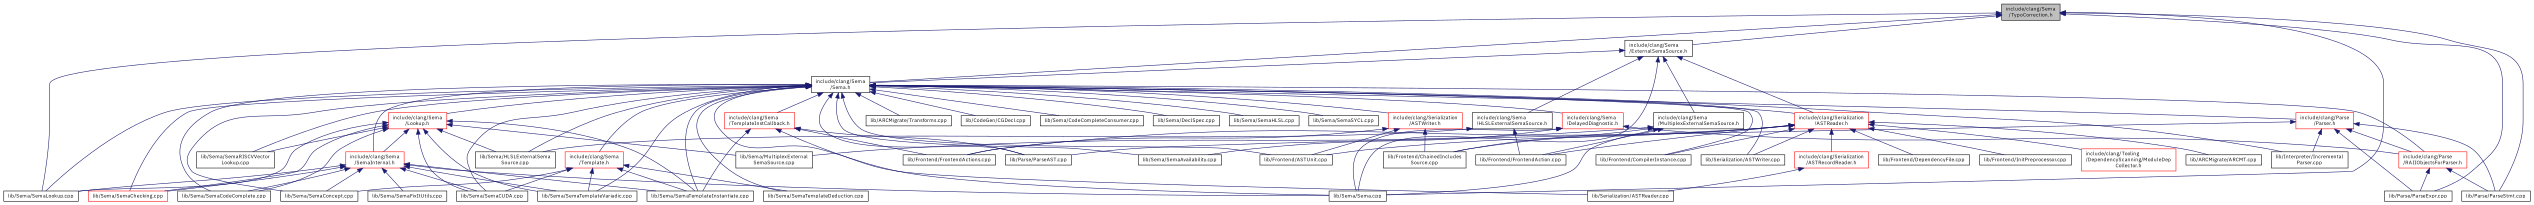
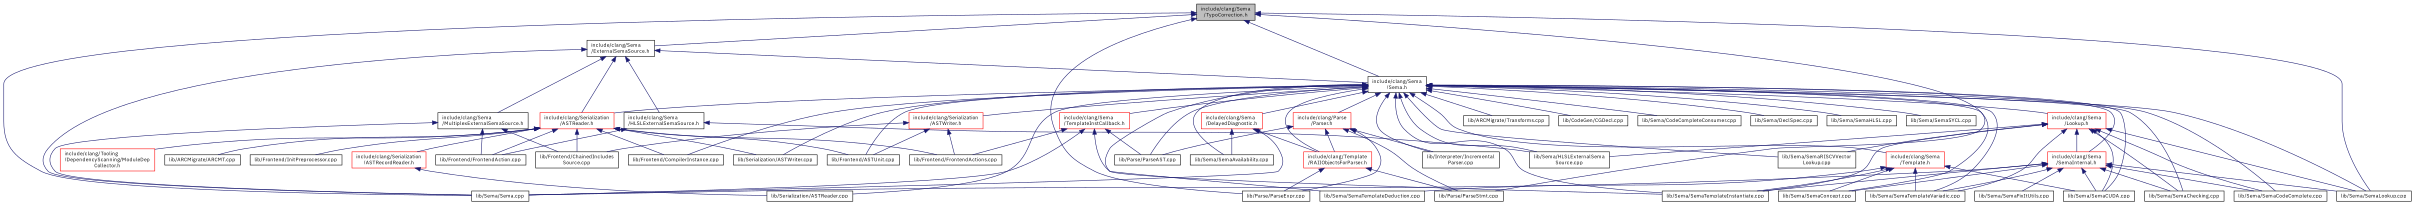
node "lib/Sema/MultiplexExternal SemaSource.cpp": removed
node "lib/Frontend/DependencyFile.cpp": removed
node "include/clang/Parse /RAIIObjectsForParser.h": label "include/clang/Parse /RAIIObjectsForParser.h" -> "include/clang/Template /RAIIObjectsForParser.h"
node "lib/Sema/SemaChecking.cpp": color red -> black
